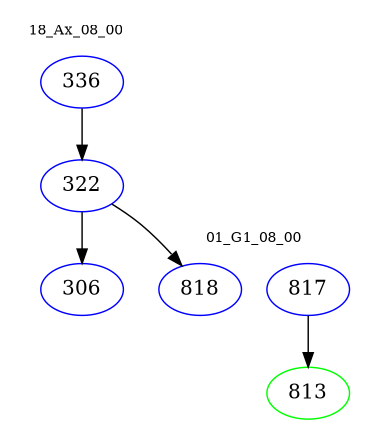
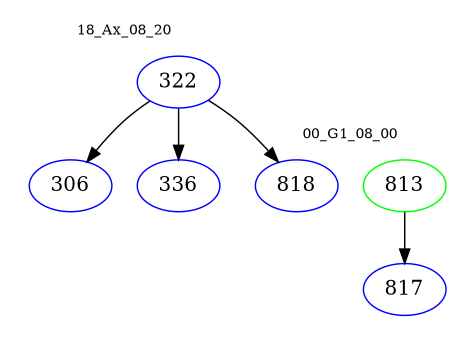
cluster "18_Ax_08_00": label "18_Ax_08_00" -> "18_Ax_08_20"
edge "336" -> "322": reversed
cluster "01_G1_08_00": label "01_G1_08_00" -> "00_G1_08_00"
edge "817" -> "813": reversed
